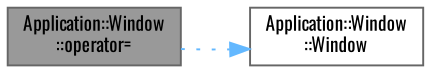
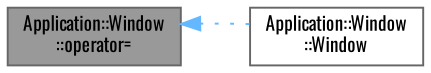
edge "Application::Window ::operator=" -> "Application::Window ::Window": reversed
